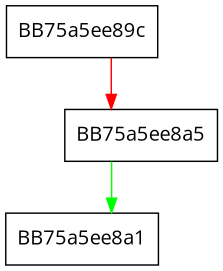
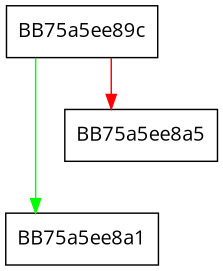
edge "BB75a5ee8a5" -> "BB75a5ee8a1": now "BB75a5ee89c" -> "BB75a5ee8a1"
